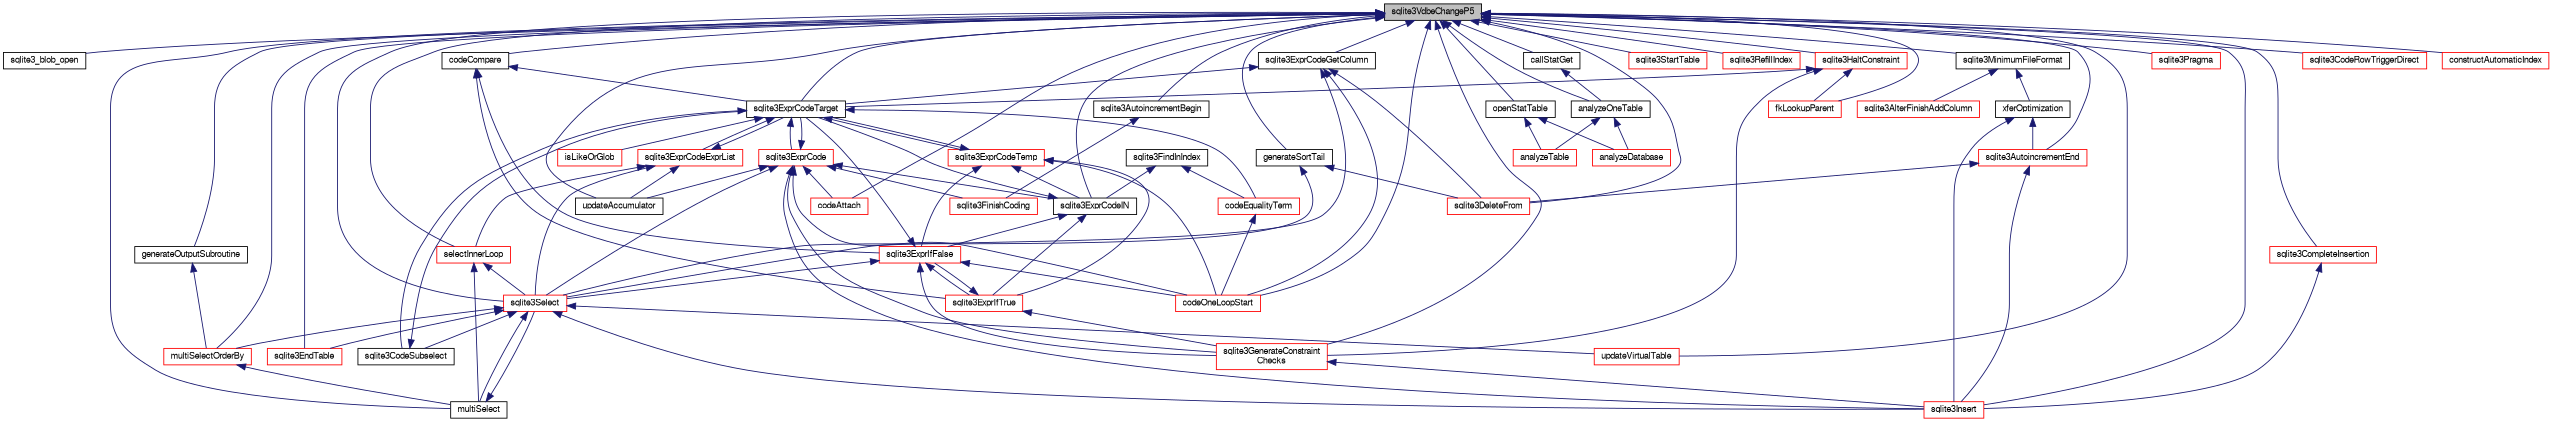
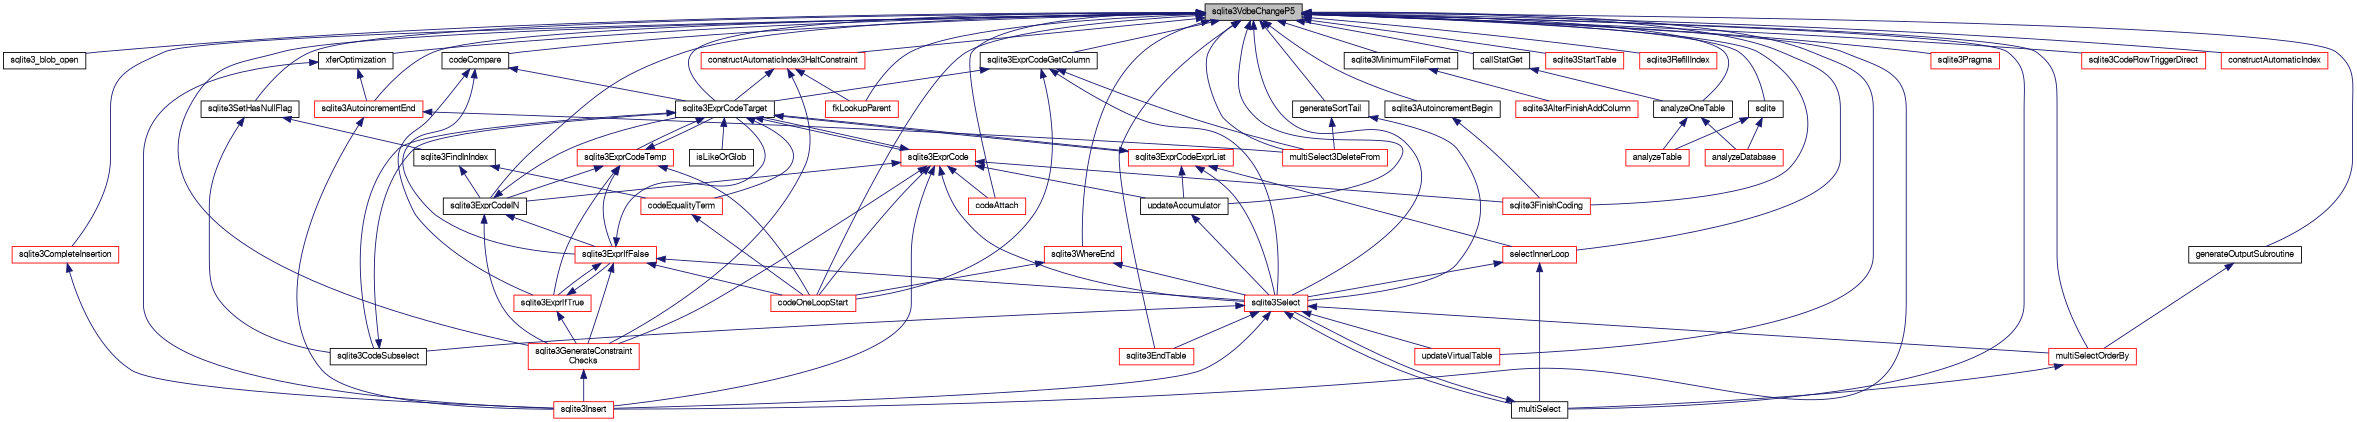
edge "sqlite3FinishCoding" -> "sqlite3VdbeChangeP5": added
node "sqlite3HaltConstraint": label "sqlite3HaltConstraint" -> "constructAutomaticIndex3HaltConstraint"
edge "xferOptimization" -> "sqlite3MinimumFileFormat": now "xferOptimization" -> "sqlite3VdbeChangeP5"
node "sqlite3SetHasNullFlag": added
node "openStatTable": label "openStatTable" -> "sqlite"
node "isLikeOrGlob": color red -> black
node "sqlite3DeleteFrom": label "sqlite3DeleteFrom" -> "multiSelect3DeleteFrom"
node "sqlite3WhereEnd": added
edge "sqlite3ExprIfTrue" -> "sqlite3ExprCodeIN": now "sqlite3GenerateConstraint Checks" -> "sqlite3ExprCodeIN"
edge "sqlite3Select" -> "updateAccumulator": added
